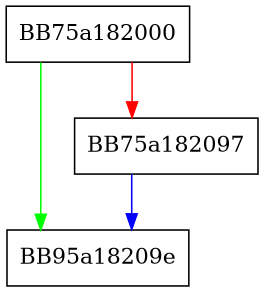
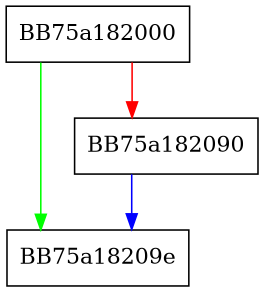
node "BB75a182097": label "BB75a182097" -> "BB75a182090"
node "BB95a18209e": label "BB95a18209e" -> "BB75a18209e"
